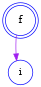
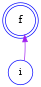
edge "f" -> "i": reversed
